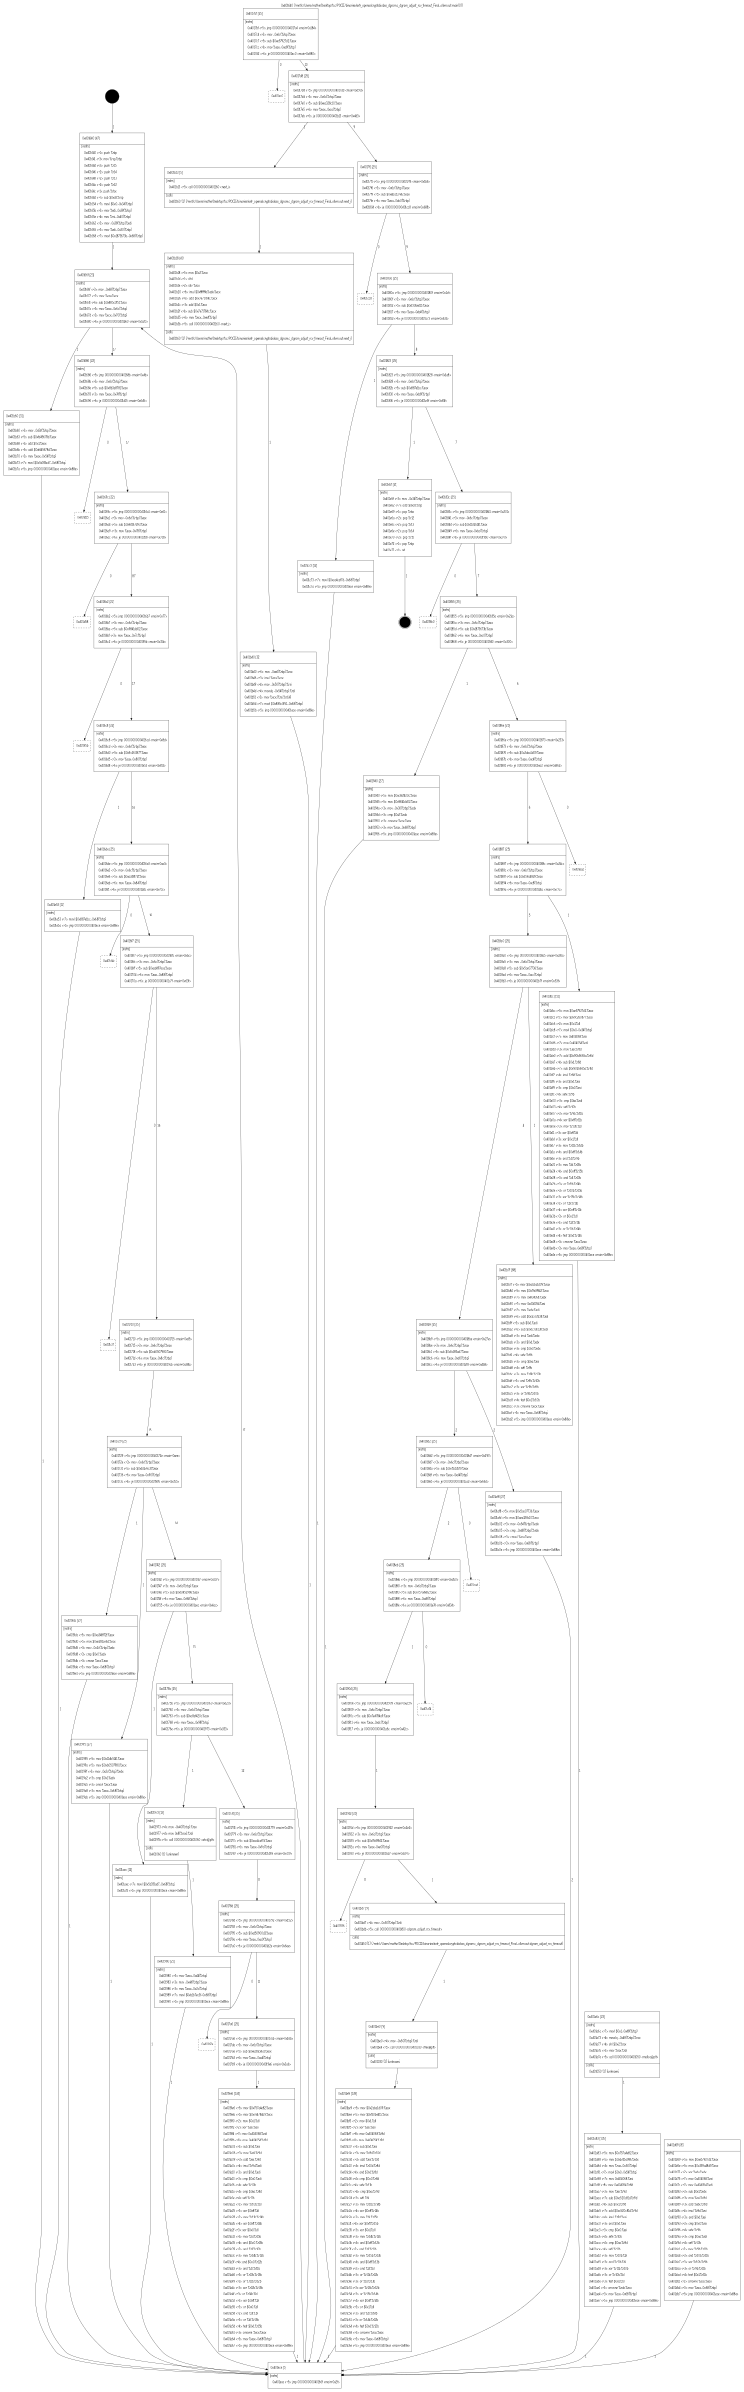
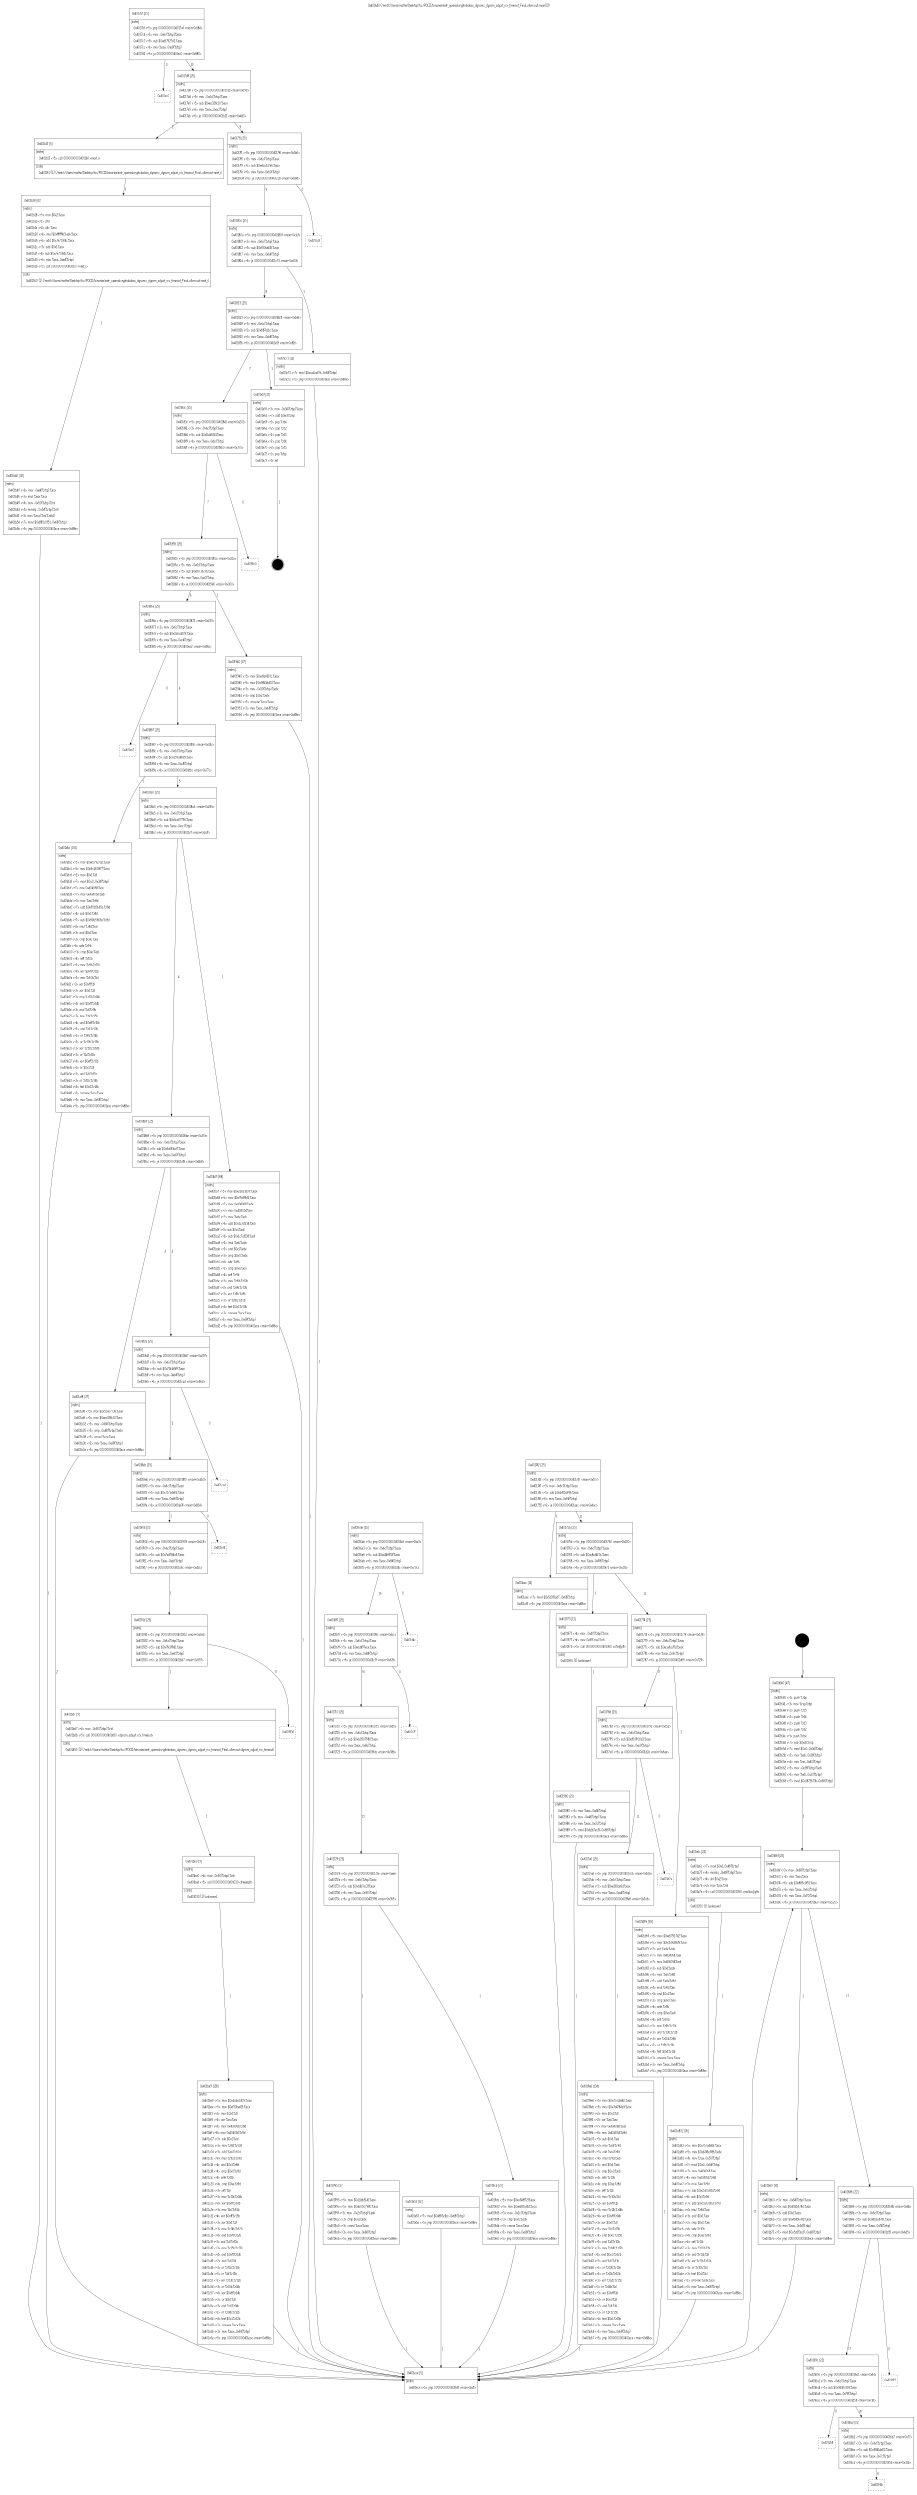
node "0x4016c8 [22]": removed
edge "0x401729 [25]" -> "0x401742 [25]": removed, label "14"
edge "0x401774 [25]" -> "0x401d69 [83]": added, label "1"
edge "0x401b7f [88]" -> "0x401ece [5]": added, label "1"
